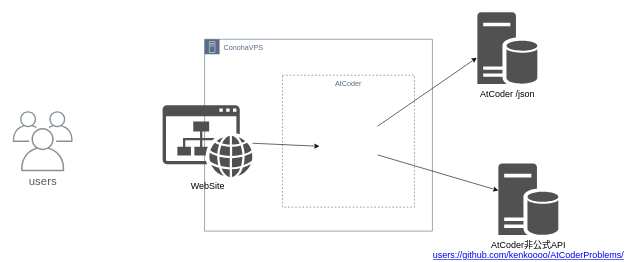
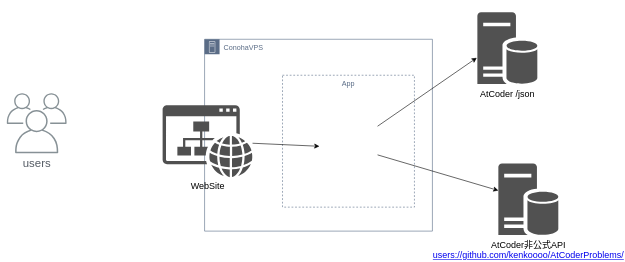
node "AtCoder": label "AtCoder" -> "App"
node "users": moved (42, 141) -> (36, 123)
